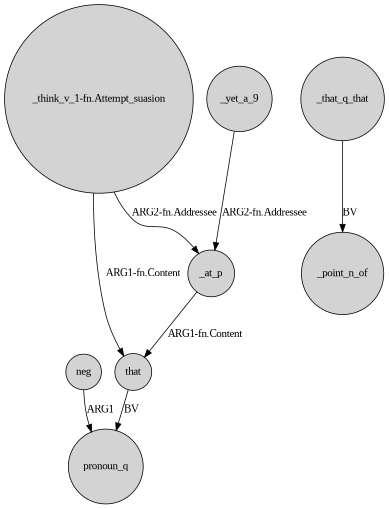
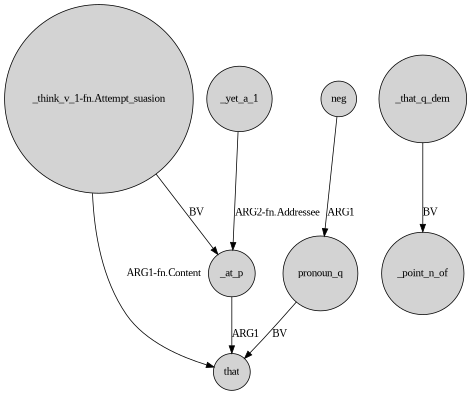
node "_yet_a_9": label "_yet_a_9" -> "_yet_a_1"
node "_that_q_that": label "_that_q_that" -> "_that_q_dem"
edge "_think_v_1-fn.Attempt_suasion" -> "_at_p": label "ARG2-fn.Addressee" -> "BV"
edge "_at_p" -> "that": label "ARG1-fn.Content" -> "ARG1"
edge "that" -> "pronoun_q": reversed
